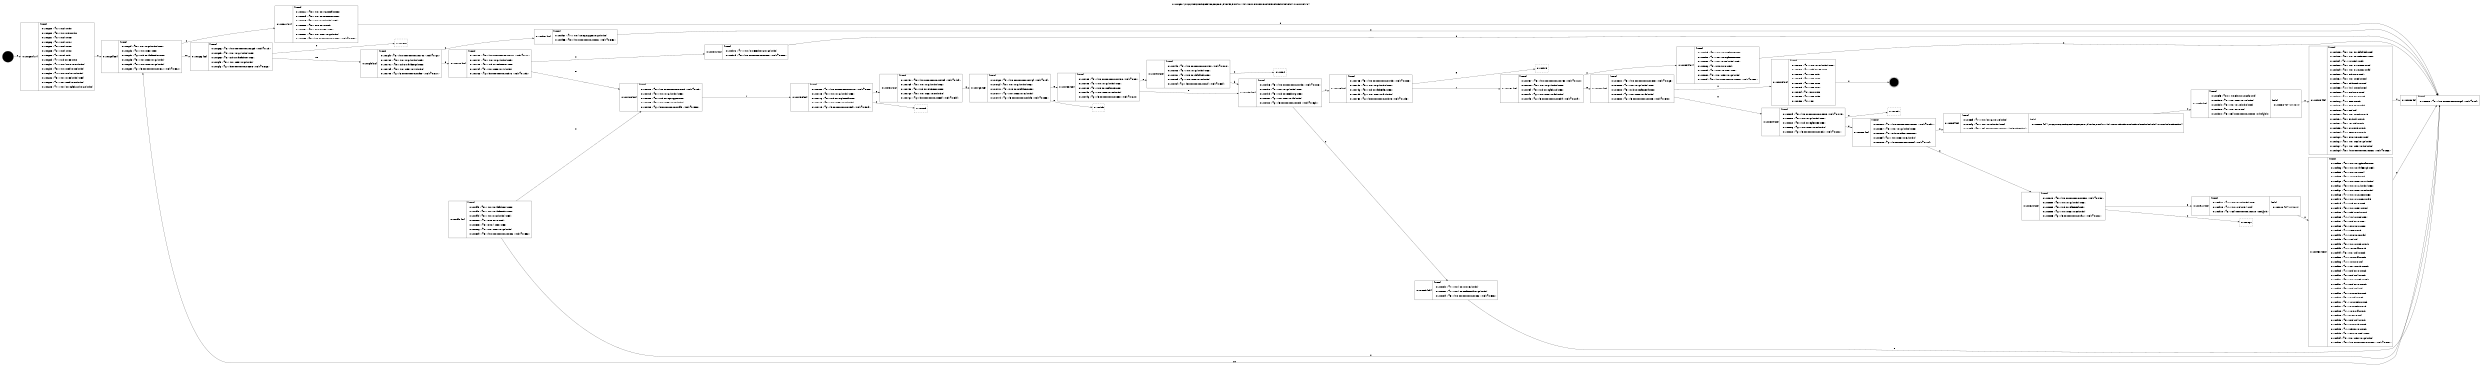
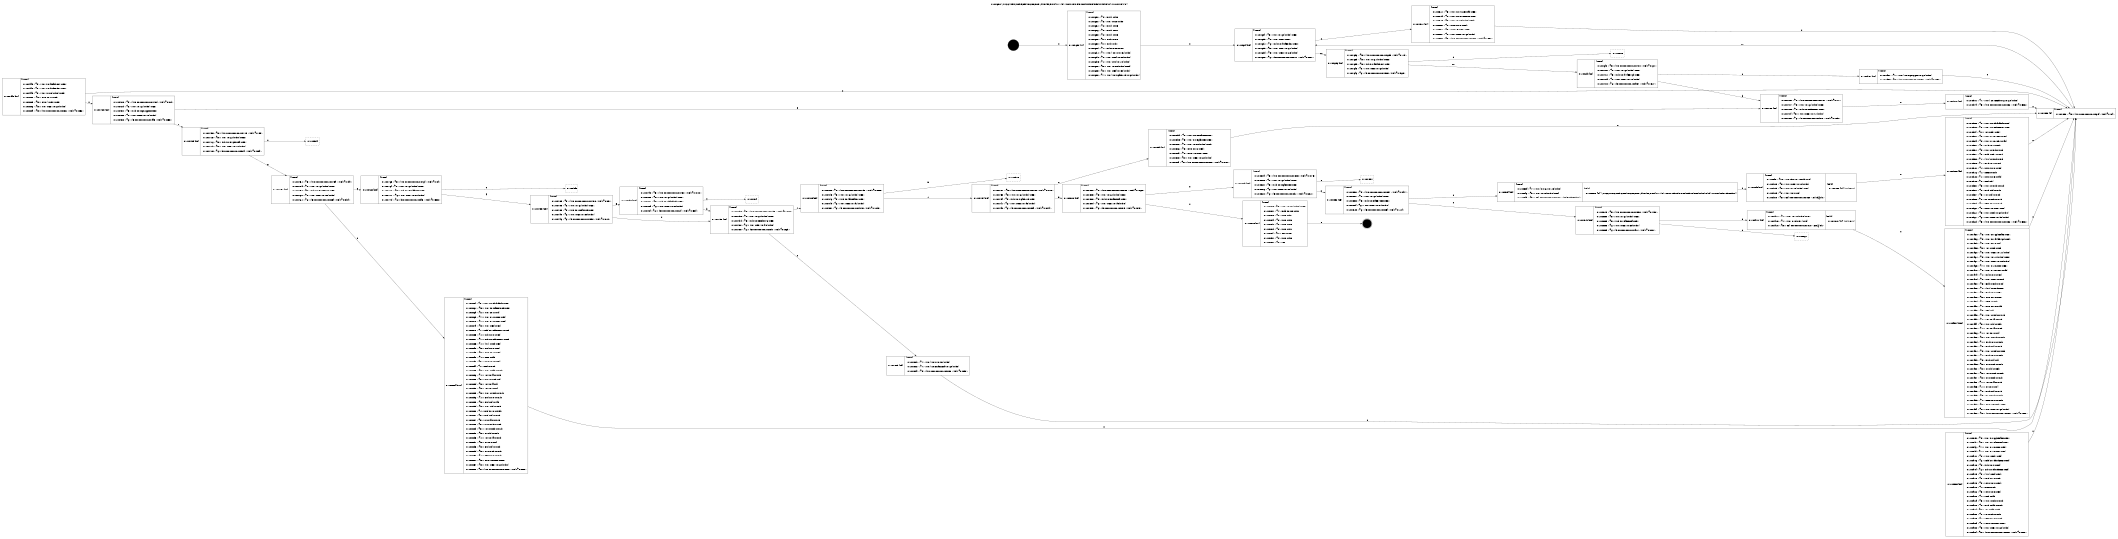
edge "0x401712 [22]" -> "0x401728 [22]": reversed
node "0x401a5f [144]": added
node "0x4018ec [88]": added
